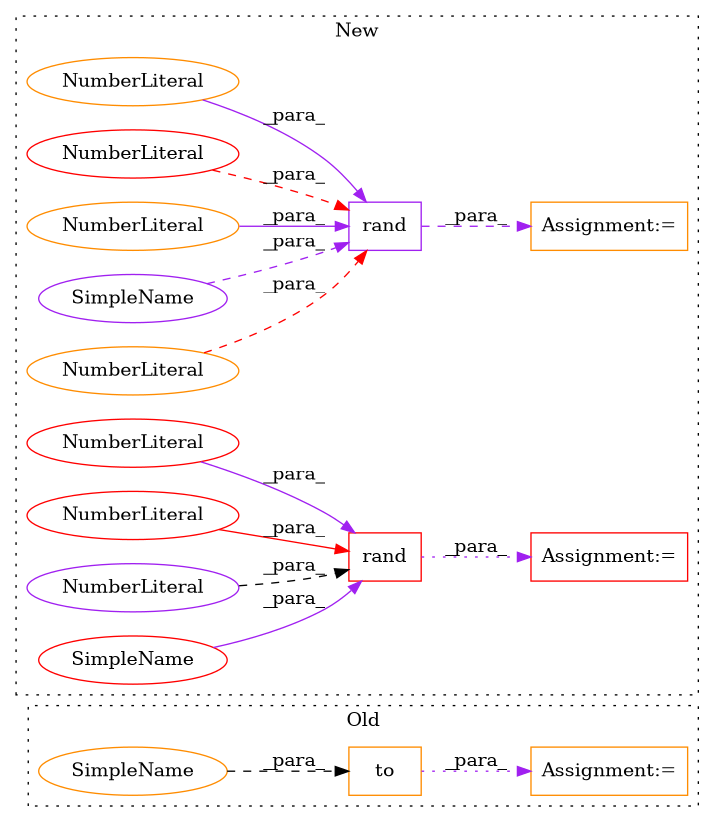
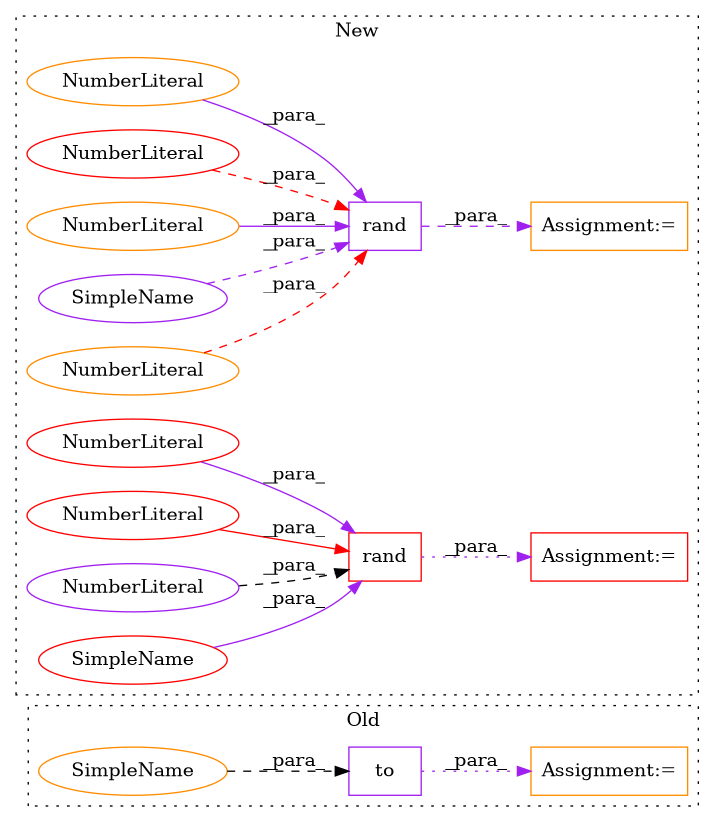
node "to": color darkorange -> purple
